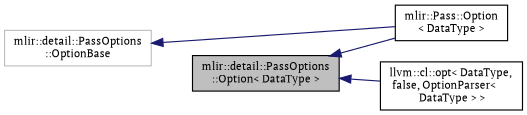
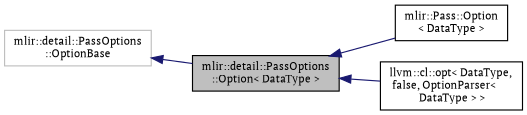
edge "mlir::Pass::Option < DataType >" -> "mlir::detail::PassOptions ::OptionBase": now "mlir::detail::PassOptions ::Option< DataType >" -> "mlir::detail::PassOptions ::OptionBase"
